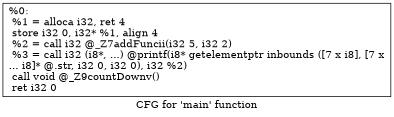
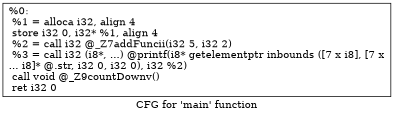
node "%0:": text "%1 = alloca i32, ret 4" -> "%1 = alloca i32, align 4"
